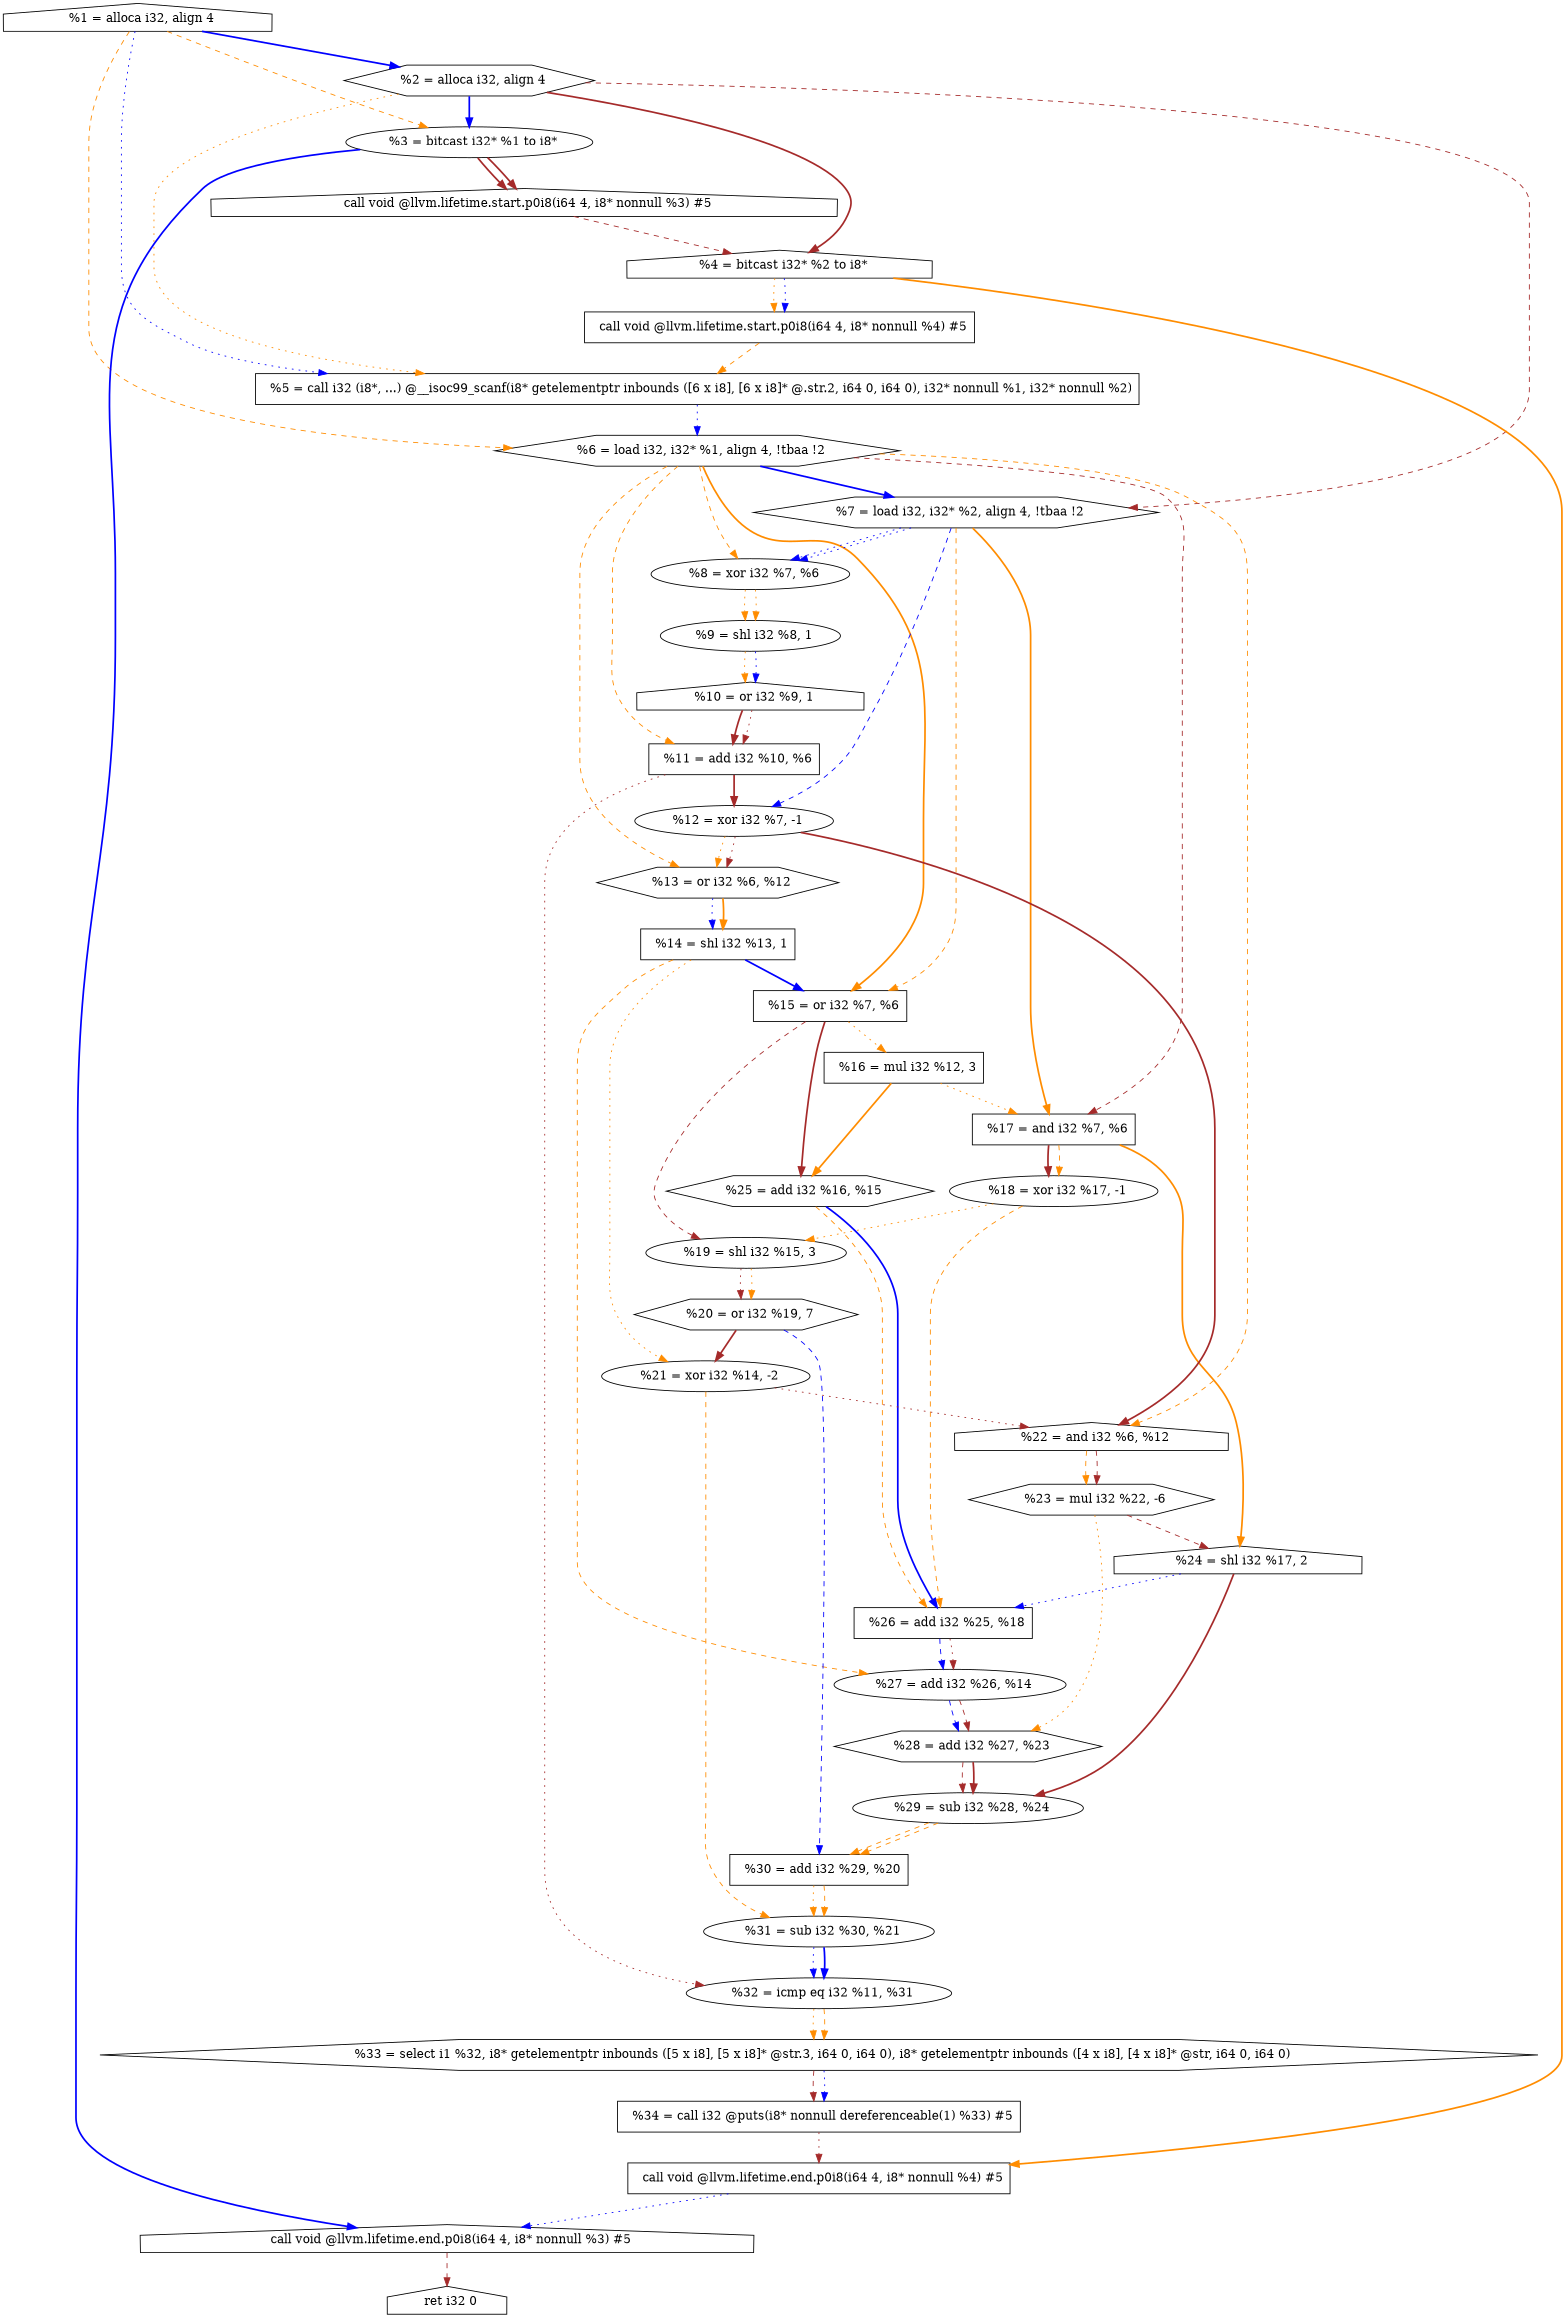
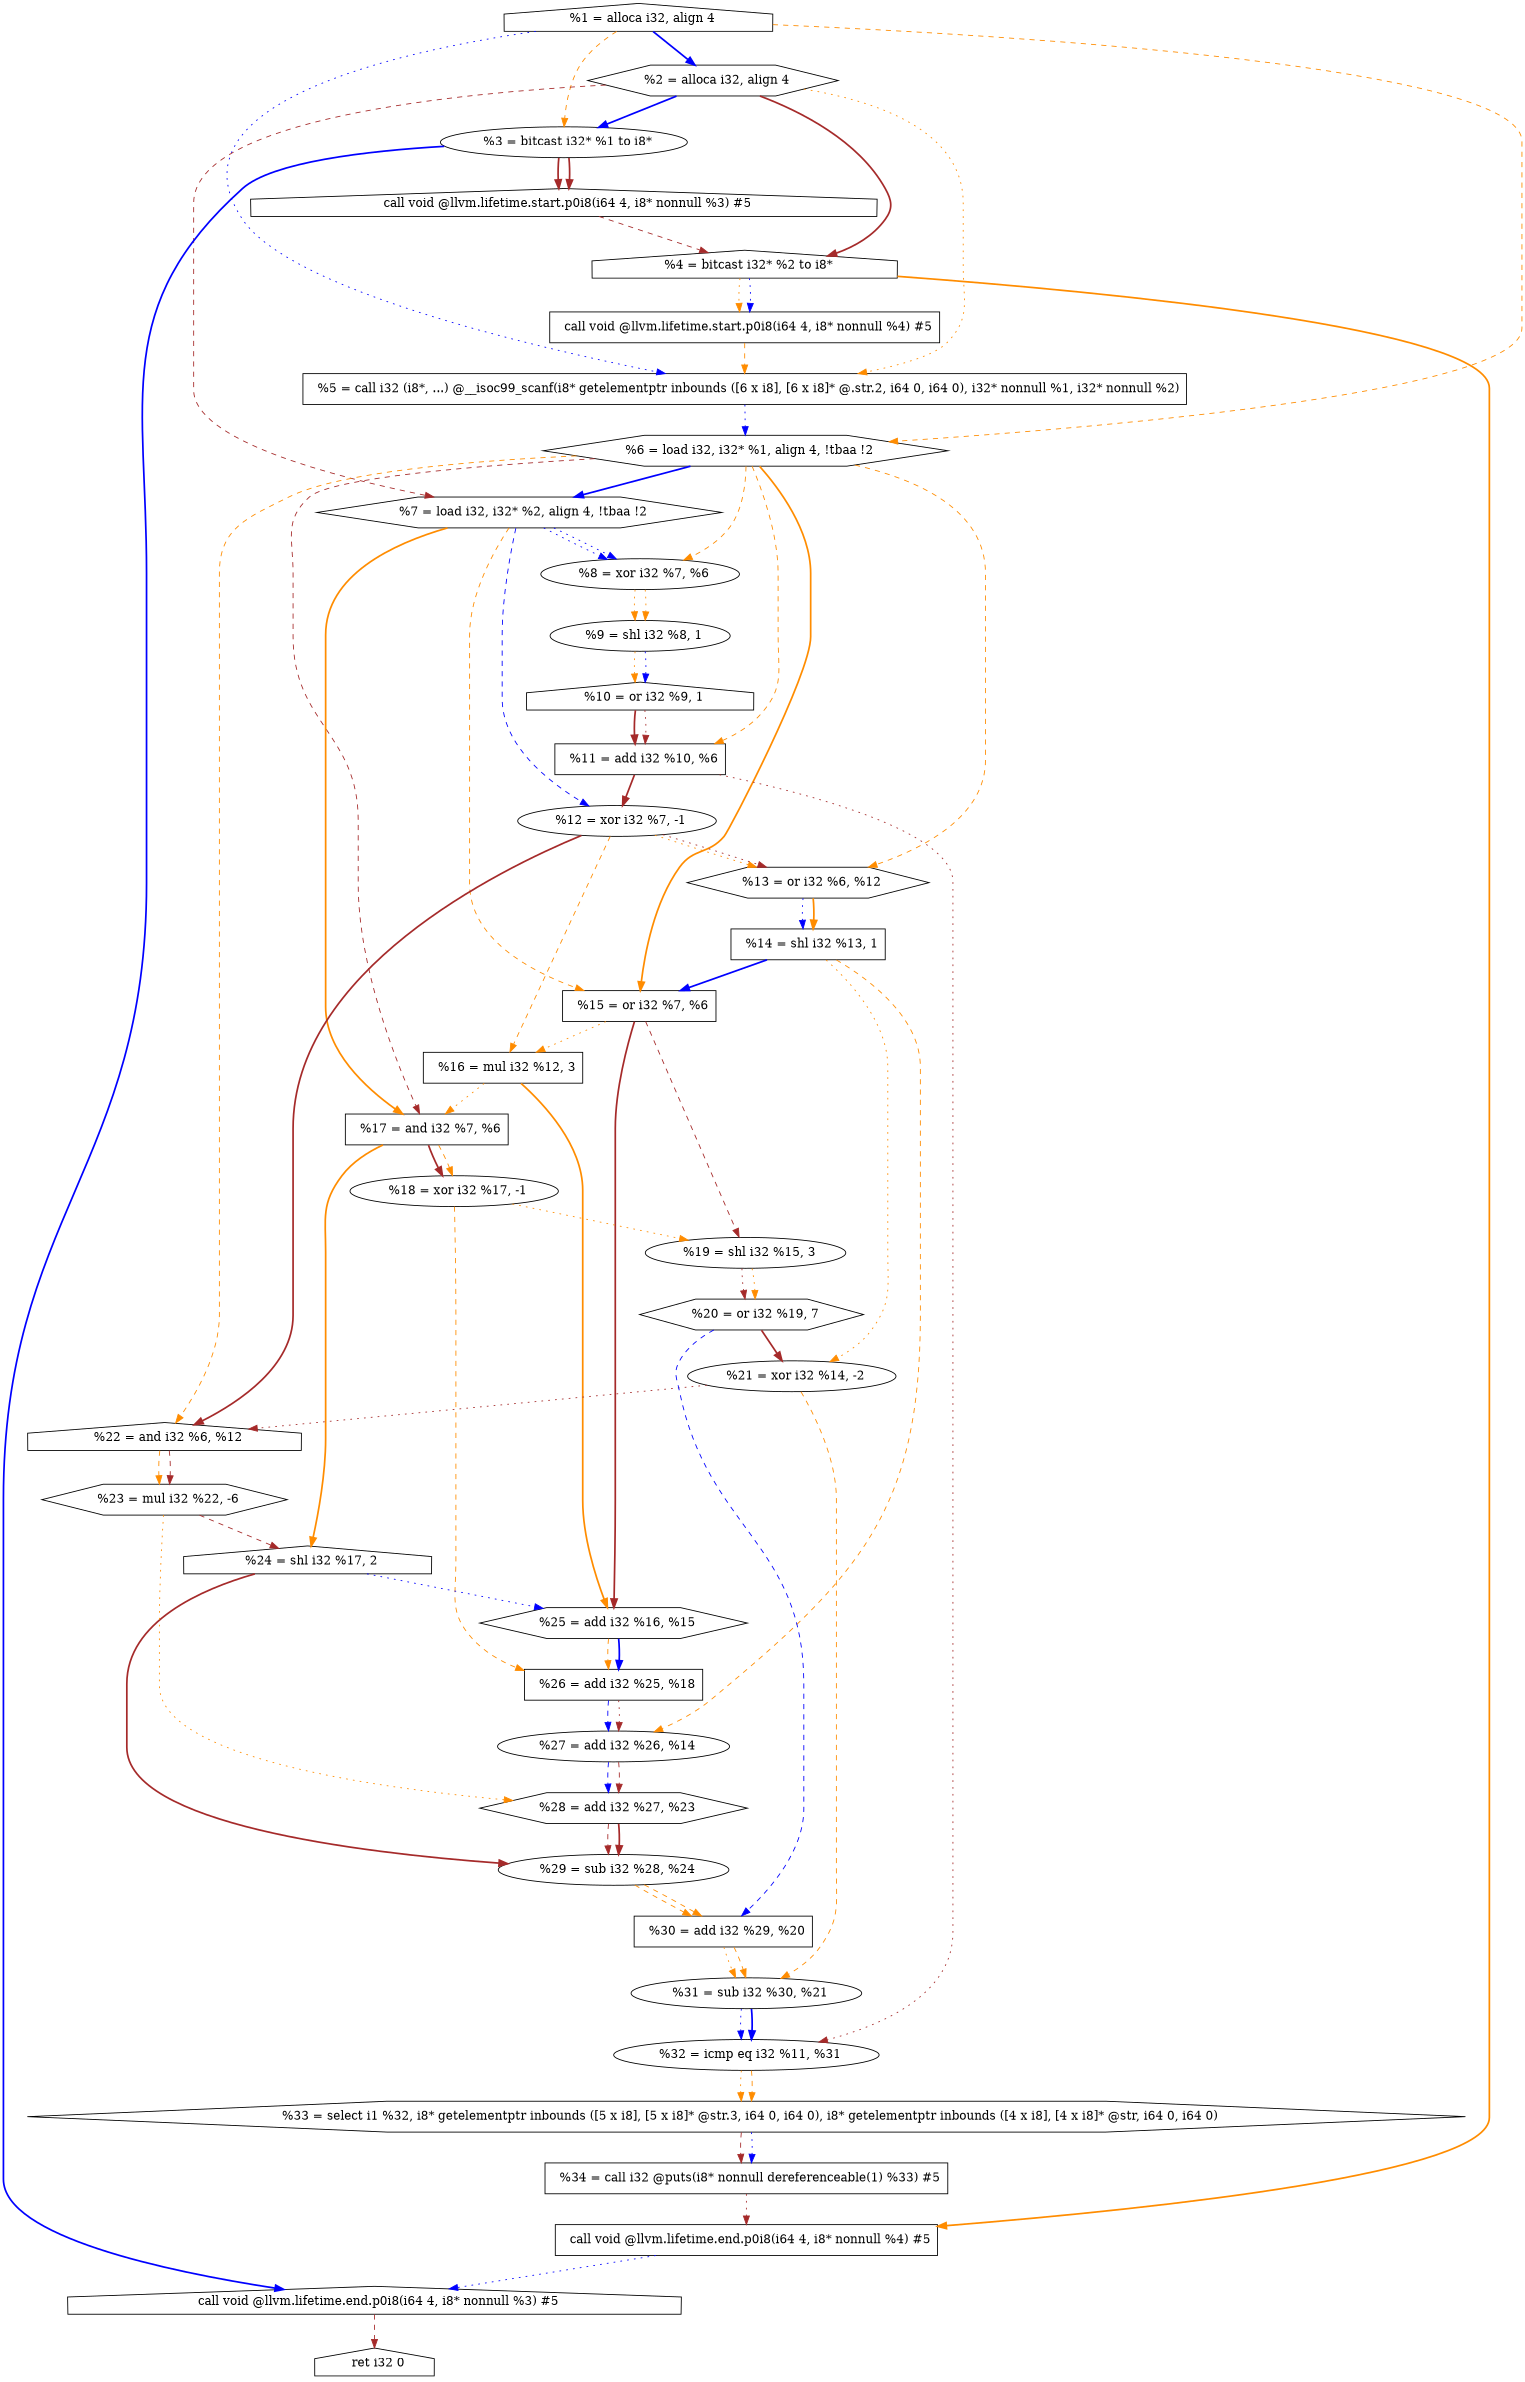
edge "%12 = xor i32 %7, -1" -> "%16 = mul i32 %12, 3": added
edge "%24 = shl i32 %17, 2" -> "%26 = add i32 %25, %18": now "%24 = shl i32 %17, 2" -> "%25 = add i32 %16, %15"
